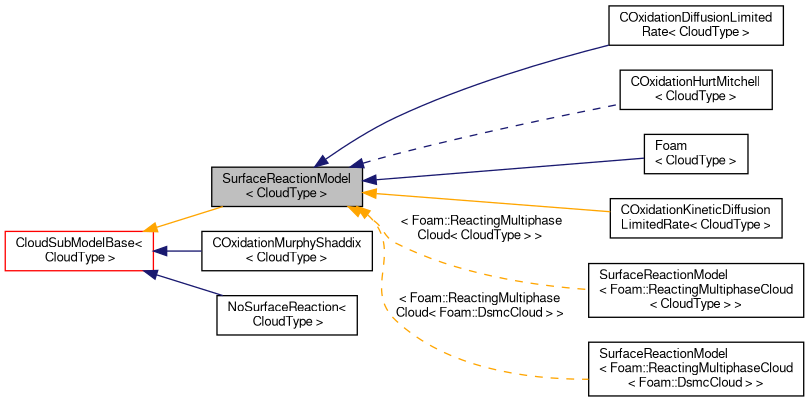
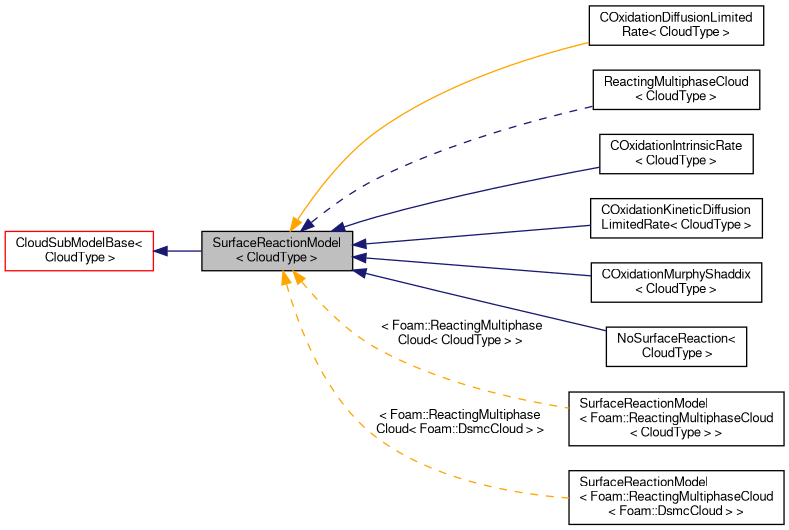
edge "COxidationDiffusionLimited Rate< CloudType >" -> "SurfaceReactionModel < CloudType >": color midnightblue -> orange
node "COxidationHurtMitchell < CloudType >": label "COxidationHurtMitchell < CloudType >" -> "ReactingMultiphaseCloud < CloudType >"
node "Foam < CloudType >": label "Foam < CloudType >" -> "COxidationIntrinsicRate < CloudType >"
edge "COxidationKineticDiffusion LimitedRate< CloudType >" -> "SurfaceReactionModel < CloudType >": color orange -> midnightblue
edge "SurfaceReactionModel < CloudType >" -> "CloudSubModelBase< CloudType >": color orange -> midnightblue
edge "COxidationMurphyShaddix < CloudType >" -> "CloudSubModelBase< CloudType >": now "COxidationMurphyShaddix < CloudType >" -> "SurfaceReactionModel < CloudType >"
edge "NoSurfaceReaction< CloudType >" -> "CloudSubModelBase< CloudType >": now "NoSurfaceReaction< CloudType >" -> "SurfaceReactionModel < CloudType >"
